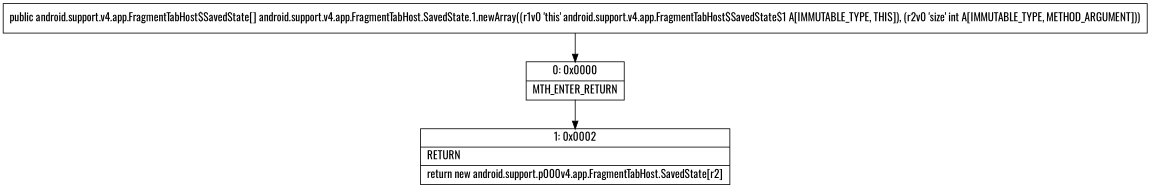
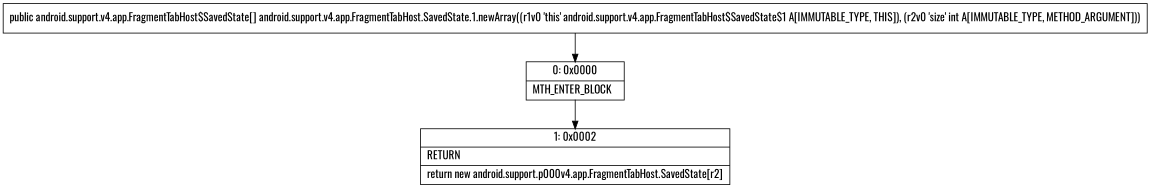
node "0: 0x0000": text "MTH_ENTER_RETURN" -> "MTH_ENTER_BLOCK"
